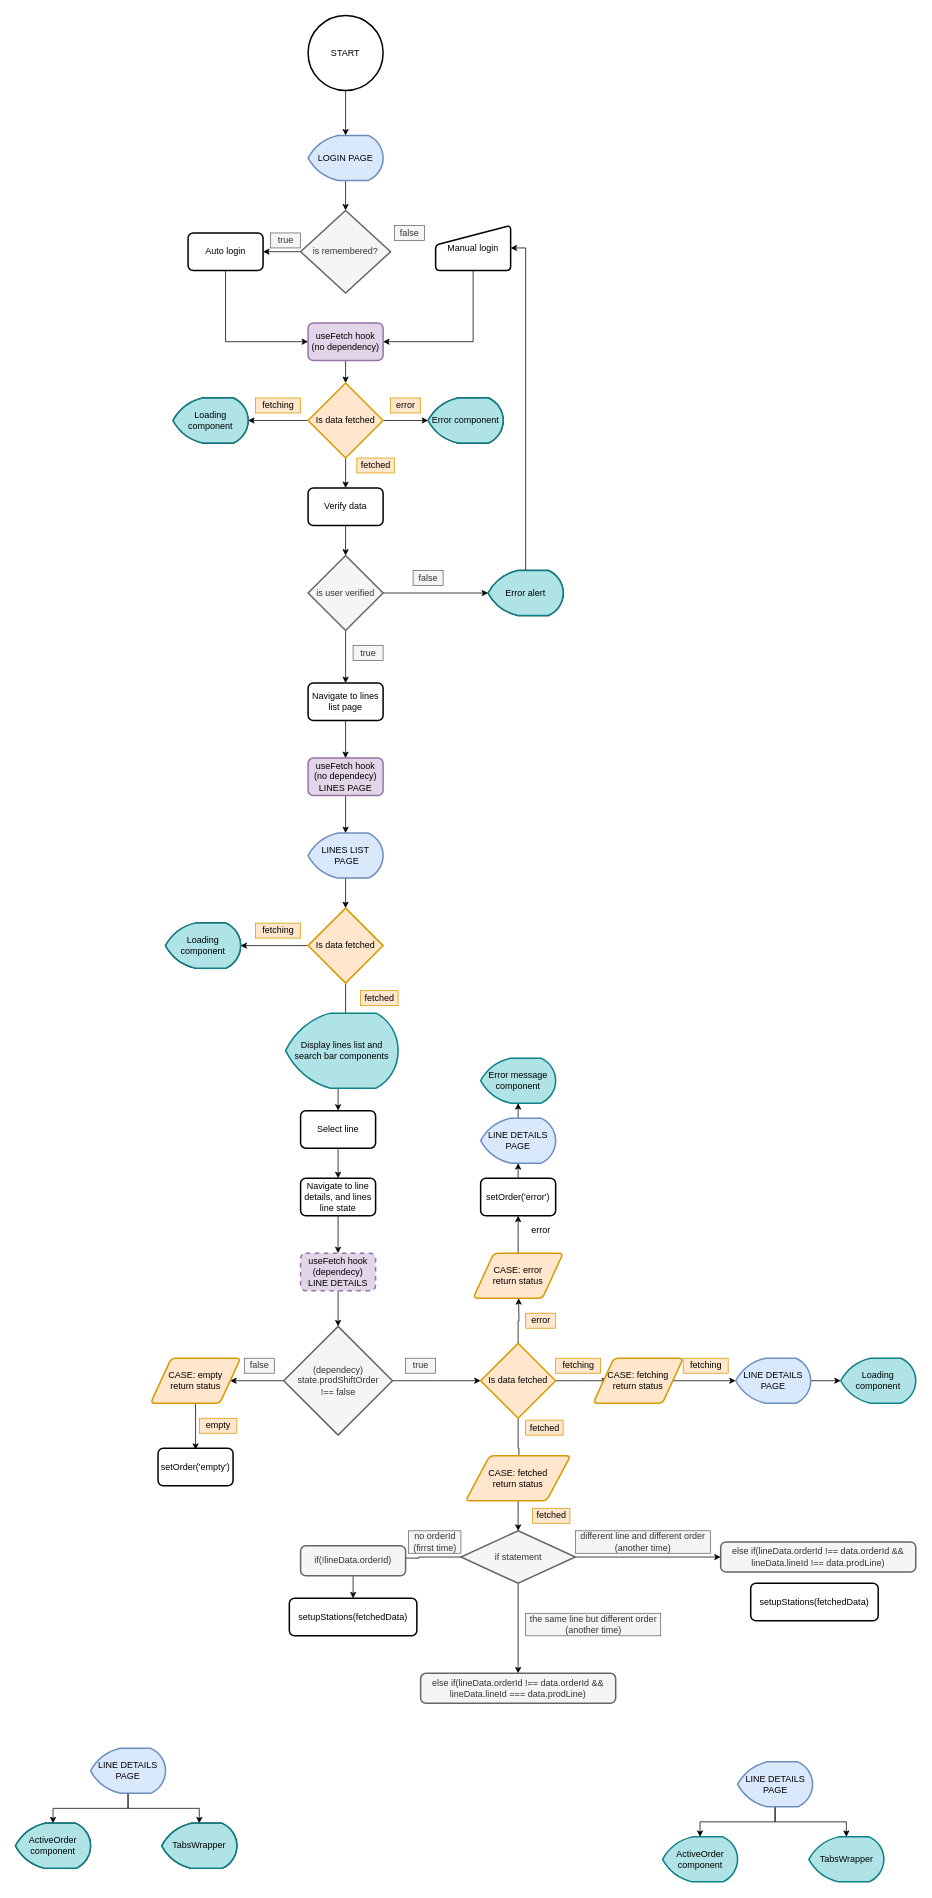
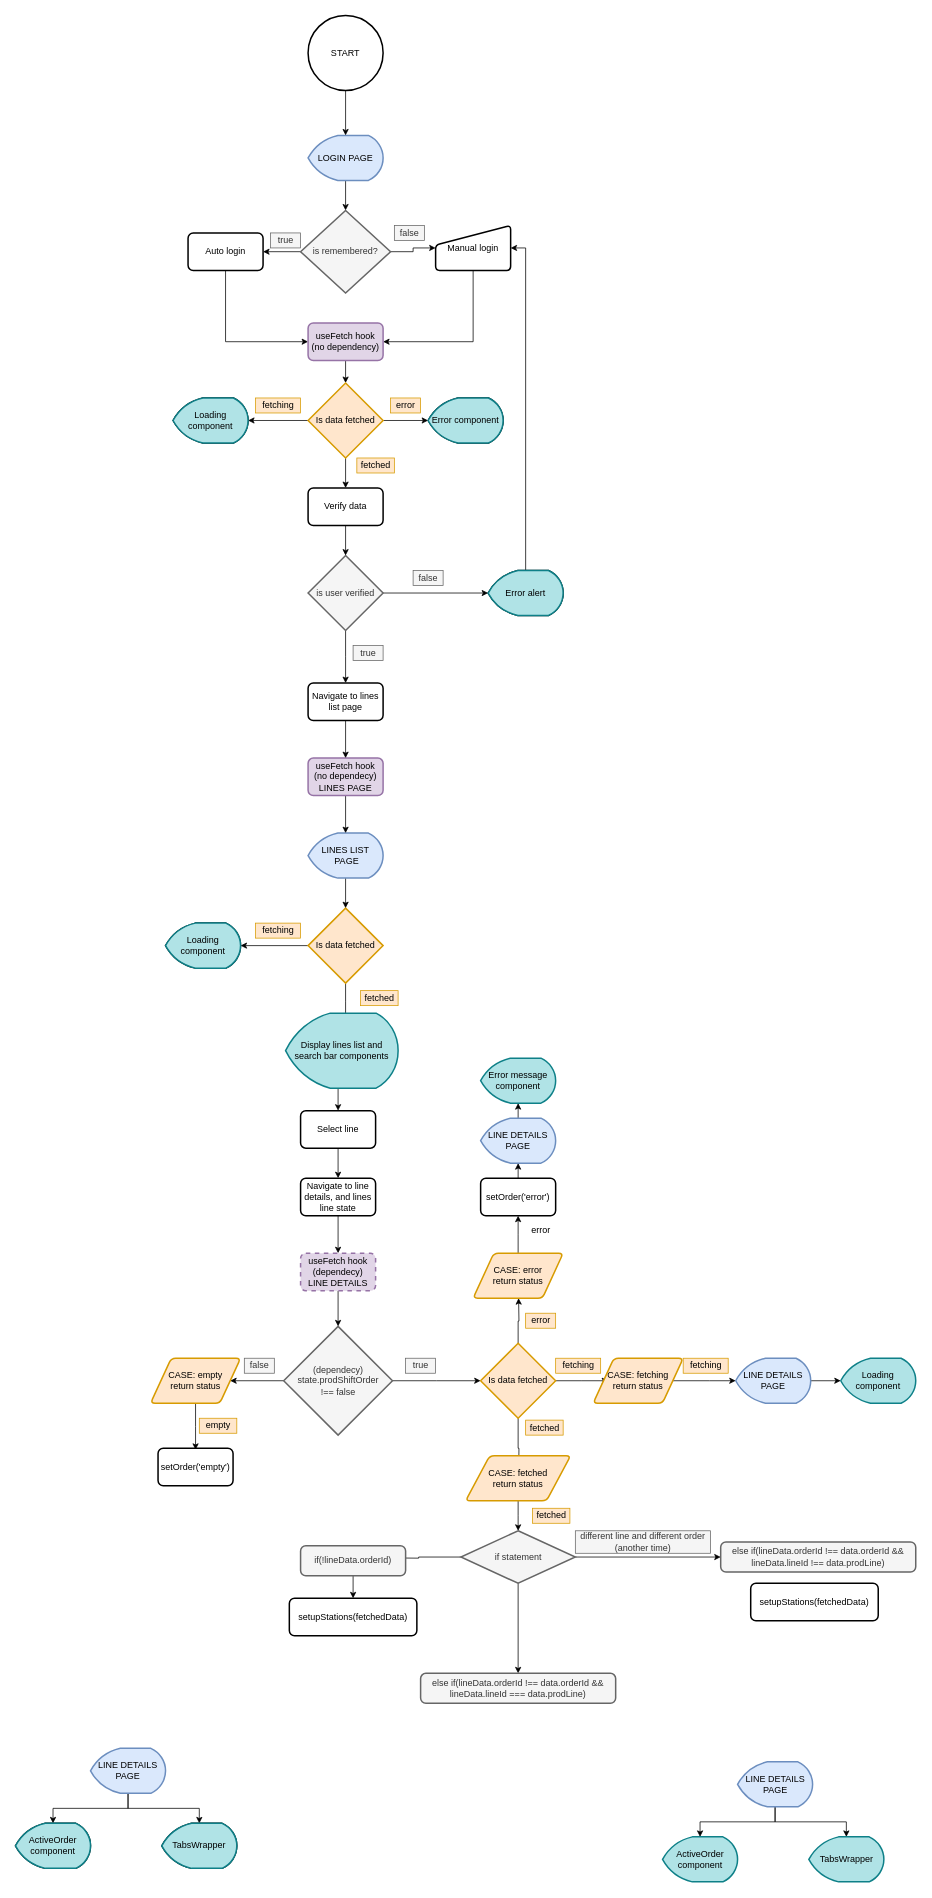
edge "is remembered?" -> "Manual login": added
node "no orderId (firrst time)": removed
node "the same line but different order (another time)": removed
